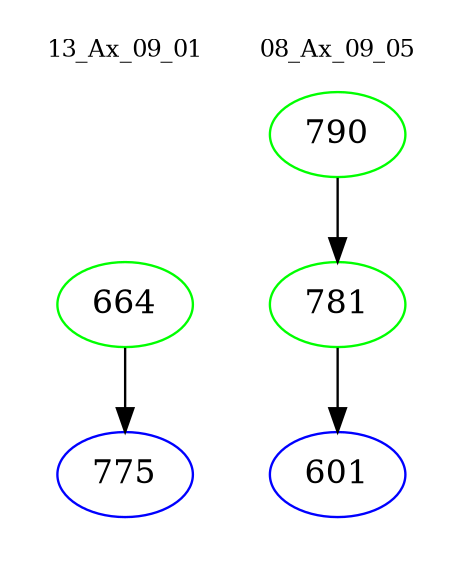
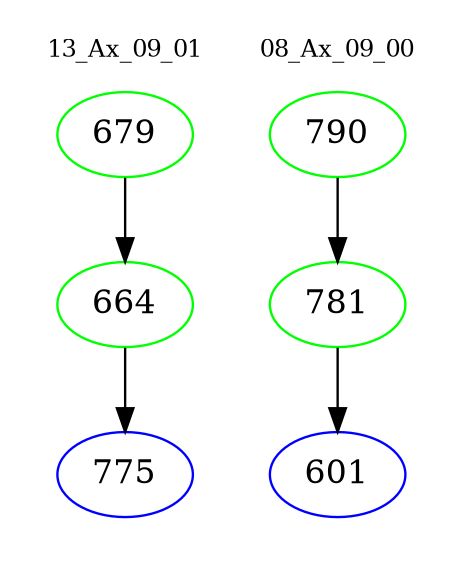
cluster "08_Ax_09_05": label "08_Ax_09_05" -> "08_Ax_09_00"
node "679": added
